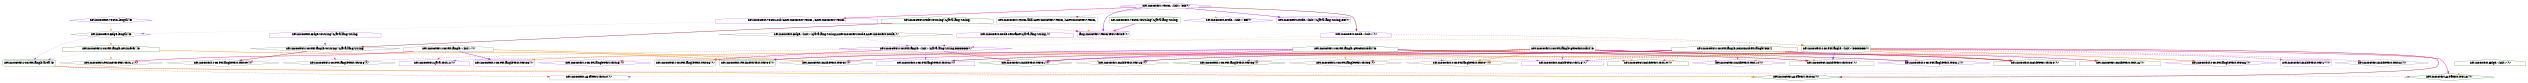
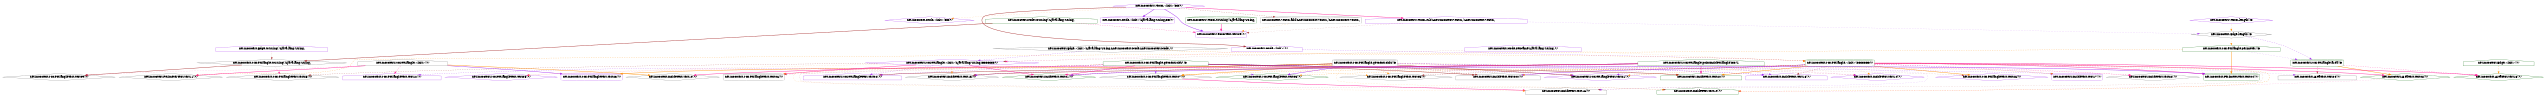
node "lang.mooctest.VectorTest.test29()V": label "lang.mooctest.VectorTest.test29()V" -> "net.mooctest.VectorTest.test29()V"
edge "net.mooctest.MoreTriangle.getCentroidX()D" -> "net.mooctest.InsideTest.test16()V": now "net.mooctest.MoreTriangleTest.test07()V" -> "net.mooctest.InsideTest.test16()V"
edge "net.mooctest.MoreTriangle.<init>(DDDDDD)V" -> "net.mooctest.PerimeterTest.test04()V": color darkorange -> deeppink
edge "net.mooctest.MoreTriangle.getCentroidX()D" -> "net.mooctest.MoreTriangleTest.test03()V": style dashed -> bold
edge "net.mooctest.MoreTriangle.pointInsideTriangle(DD)Z" -> "net.mooctest.InsideTest.test19()V": now "net.mooctest.AreaTest.test08()V" -> "net.mooctest.InsideTest.test19()V"
node "net.mooctest.Ljava.test12()V": label "net.mooctest.Ljava.test12()V" -> "net.mooctest.MoreTriangleTest.test12()V"
node "net.mooctest.InsideTest.test40()V": label "net.mooctest.InsideTest.test40()V" -> "net.mooctest.InsideTest.test10()V"
edge "net.mooctest.MoreTriangle.<init>(DDDDDD)V" -> "net.mooctest.AreaTest.test08()V": color brown -> deeppink
